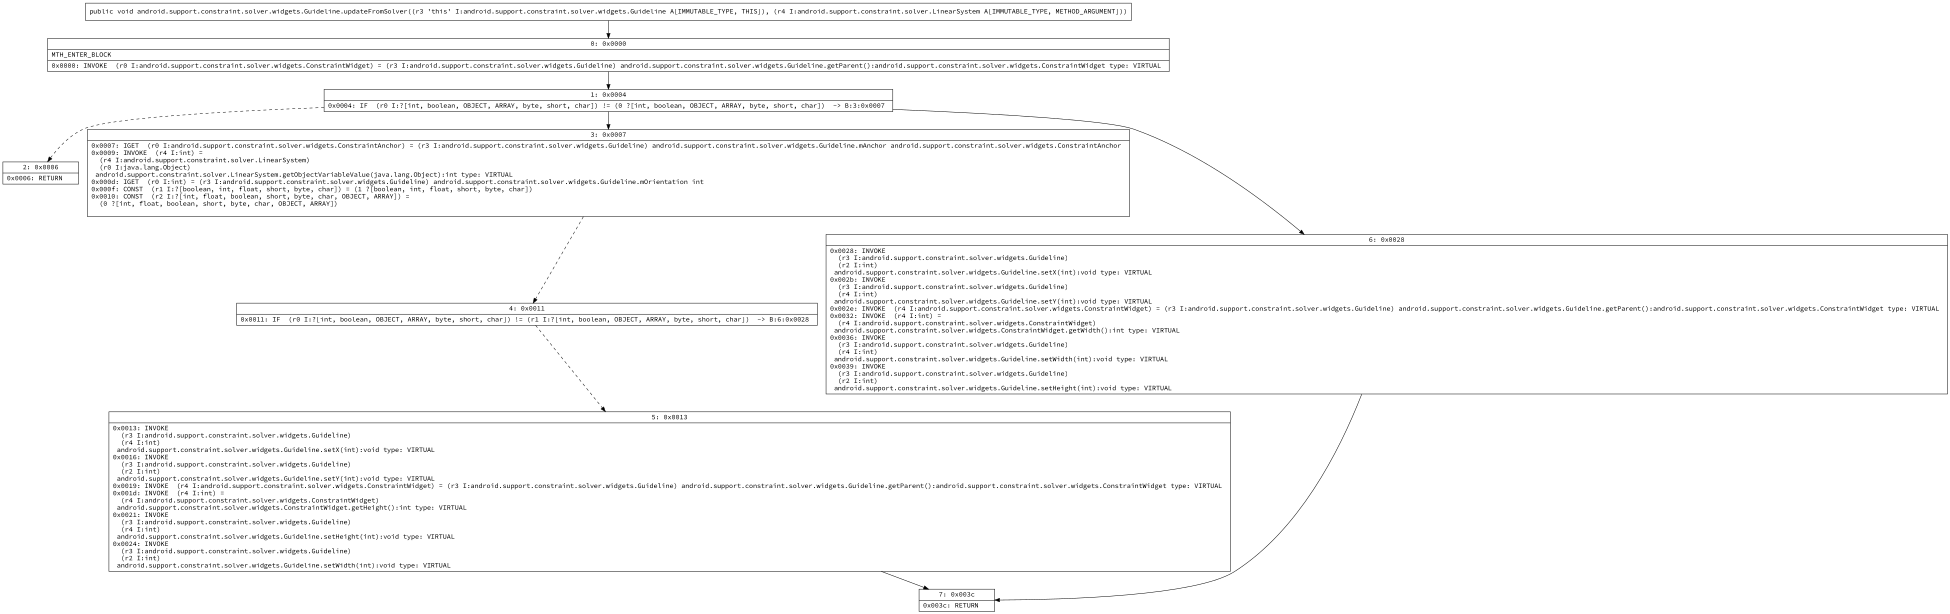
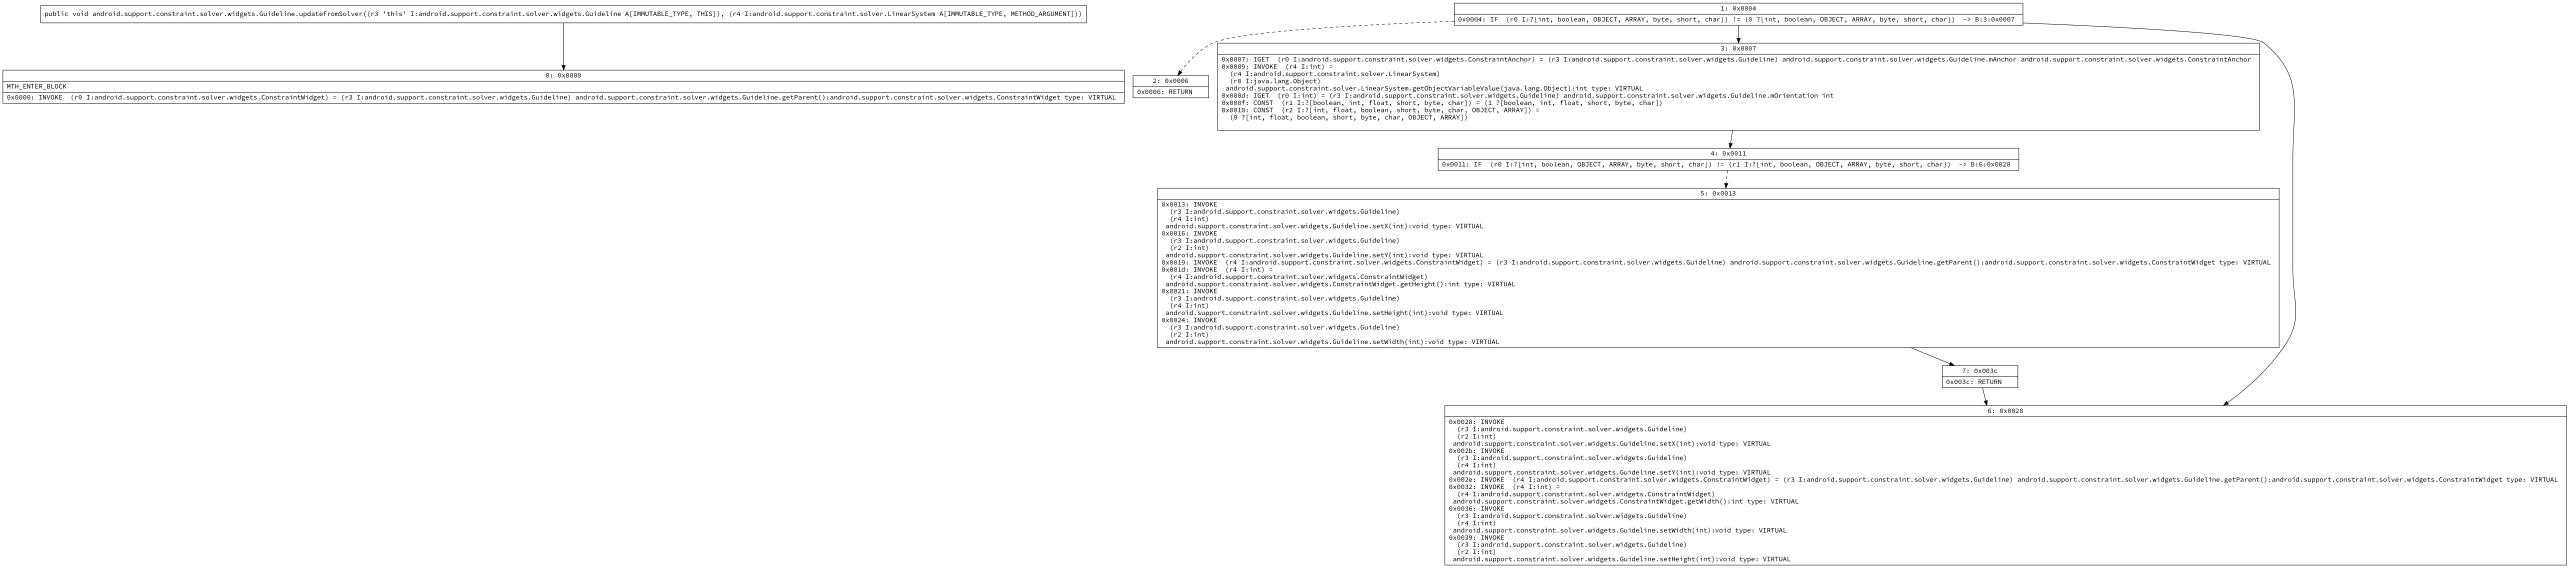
edge "0: 0x0000" -> "1: 0x0004": removed
edge "3: 0x0007" -> "4: 0x0011": style dashed -> solid
edge "6: 0x0028" -> "7: 0x003c": reversed
